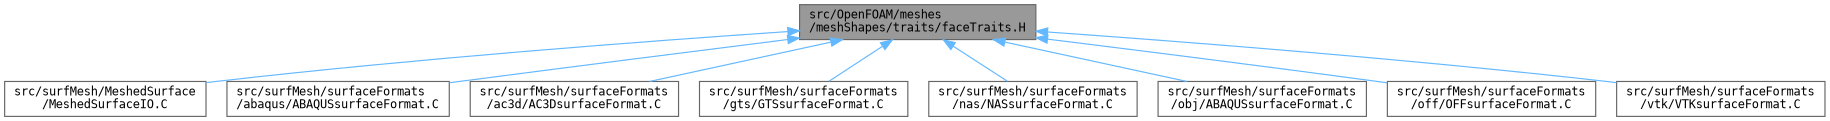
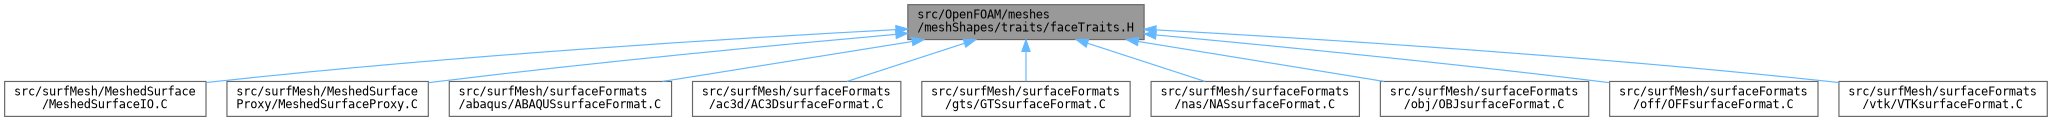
node "src/surfMesh/MeshedSurface Proxy/MeshedSurfaceProxy.C": added
node "src/surfMesh/surfaceFormats /obj/ABAQUSsurfaceFormat.C": label "src/surfMesh/surfaceFormats /obj/ABAQUSsurfaceFormat.C" -> "src/surfMesh/surfaceFormats /obj/OBJsurfaceFormat.C"
